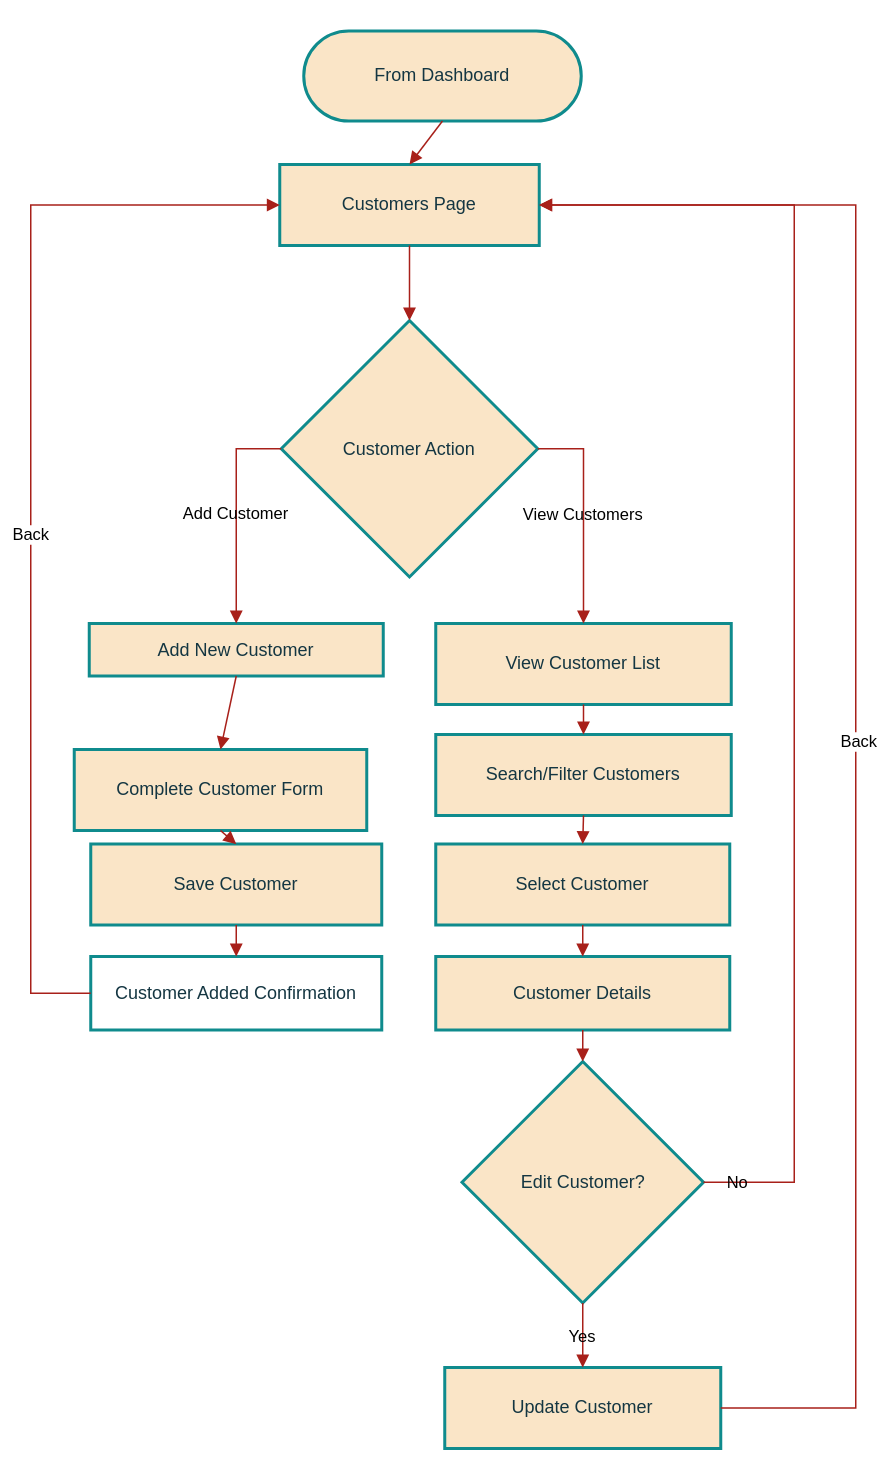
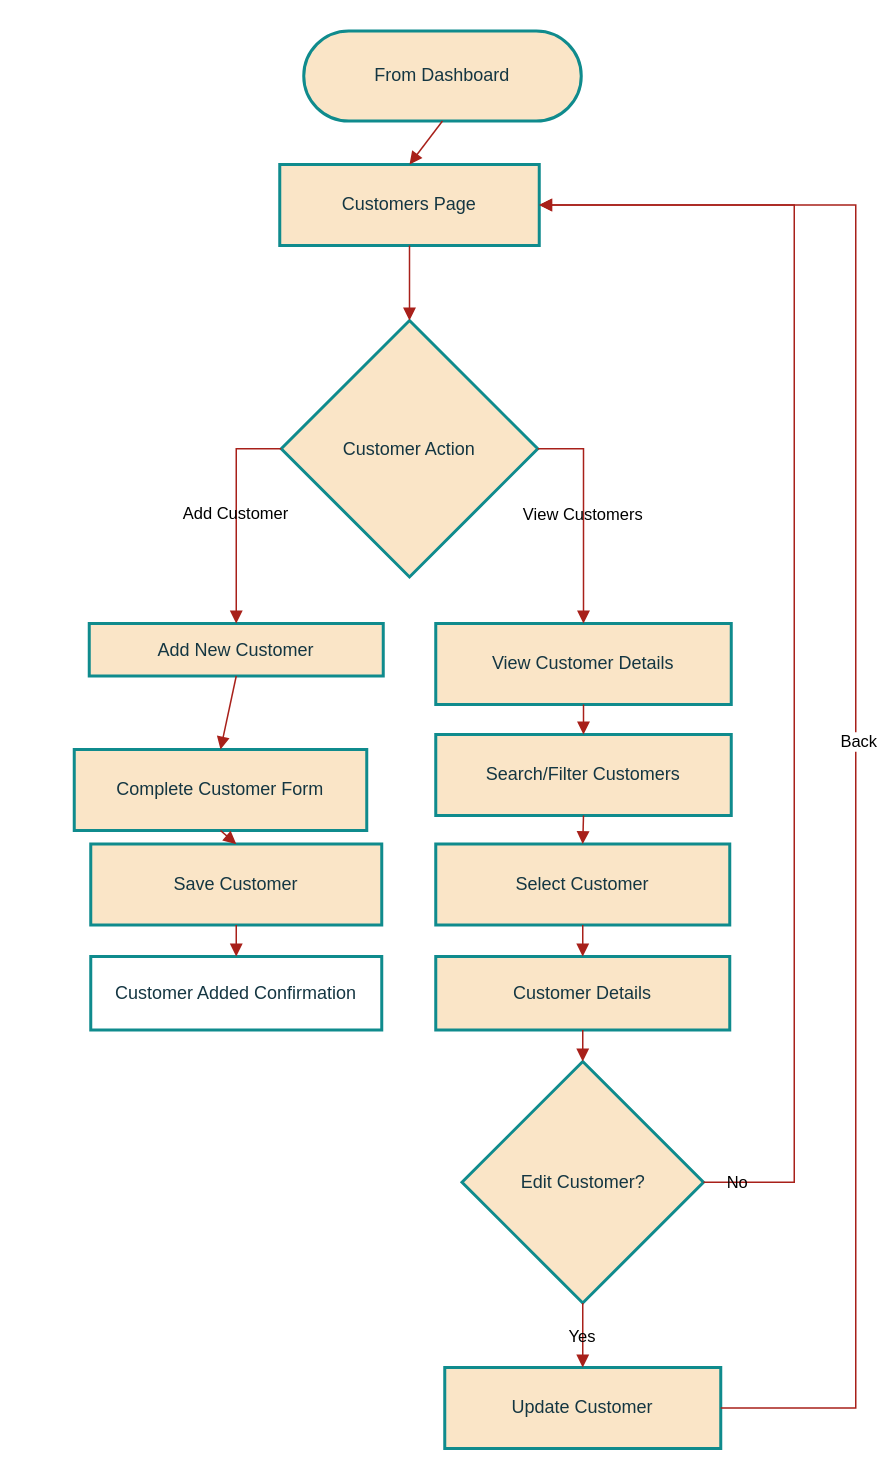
edge "Customer Added Confirmation" -> "Customers Page": removed, label "Back"
node "View Customer List": label "View Customer List" -> "View Customer Details"
